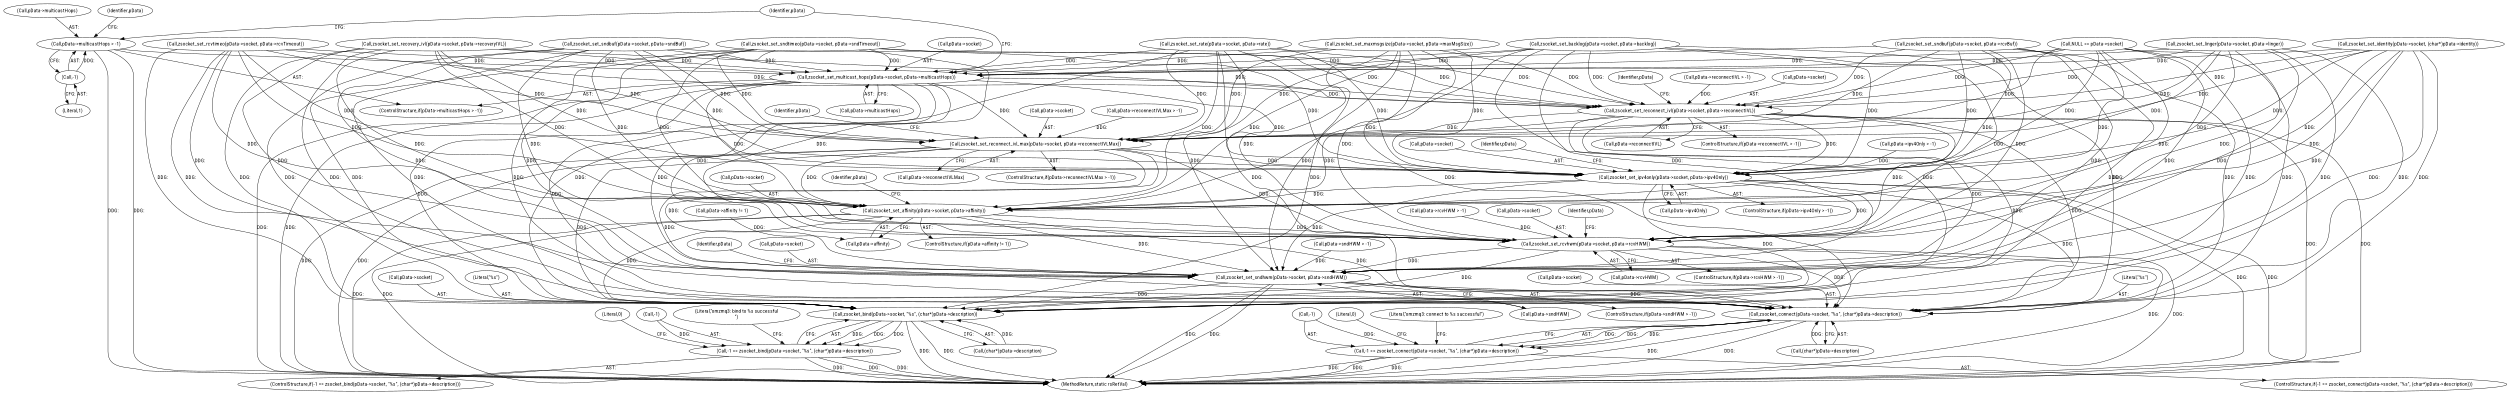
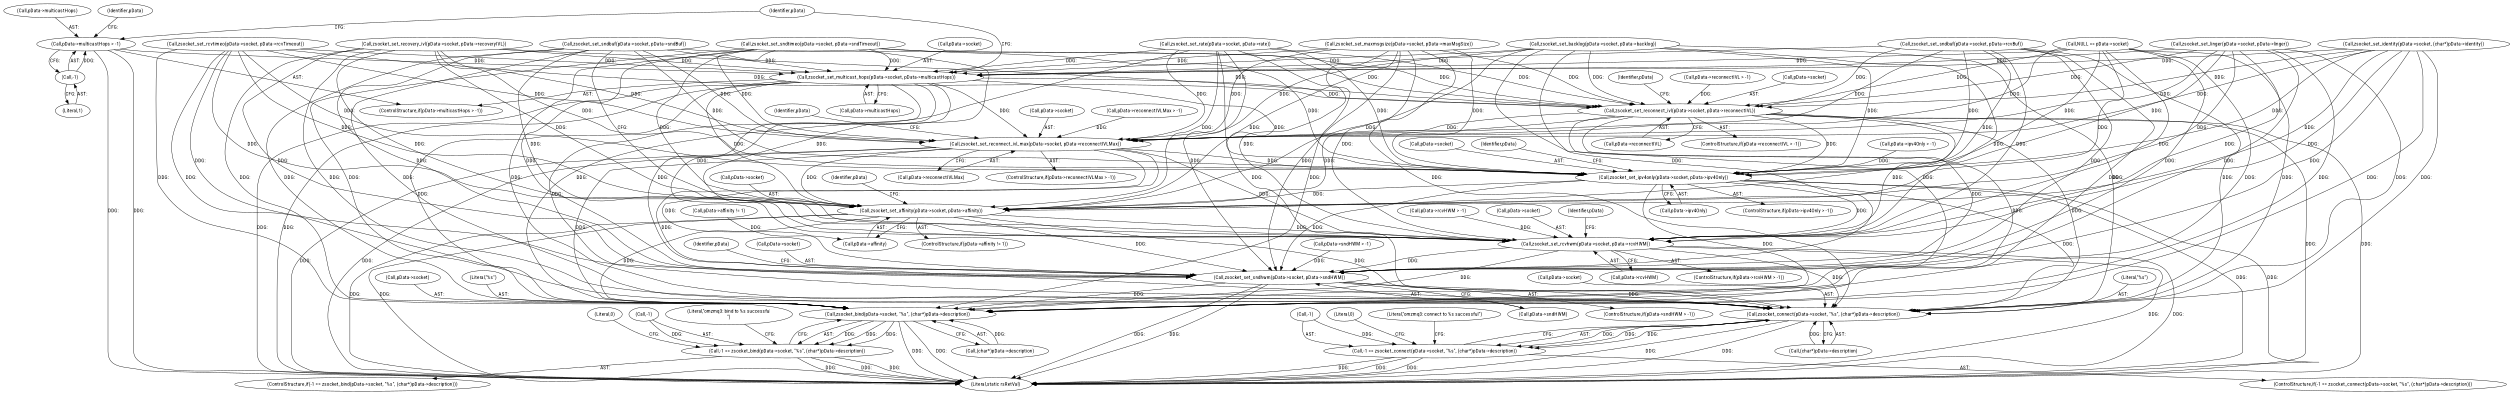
edge "(Call,zsocket_set_sndbuf(pData->socket, pData->sndBuf))" -> "(Call,zsocket_set_affinity(pData->socket, pData->affinity))": label "DDG: " -> "CFG: "
node "(MethodReturn,static rsRetVal)": label "(MethodReturn,static rsRetVal)" -> "(Literal,static rsRetVal)"
